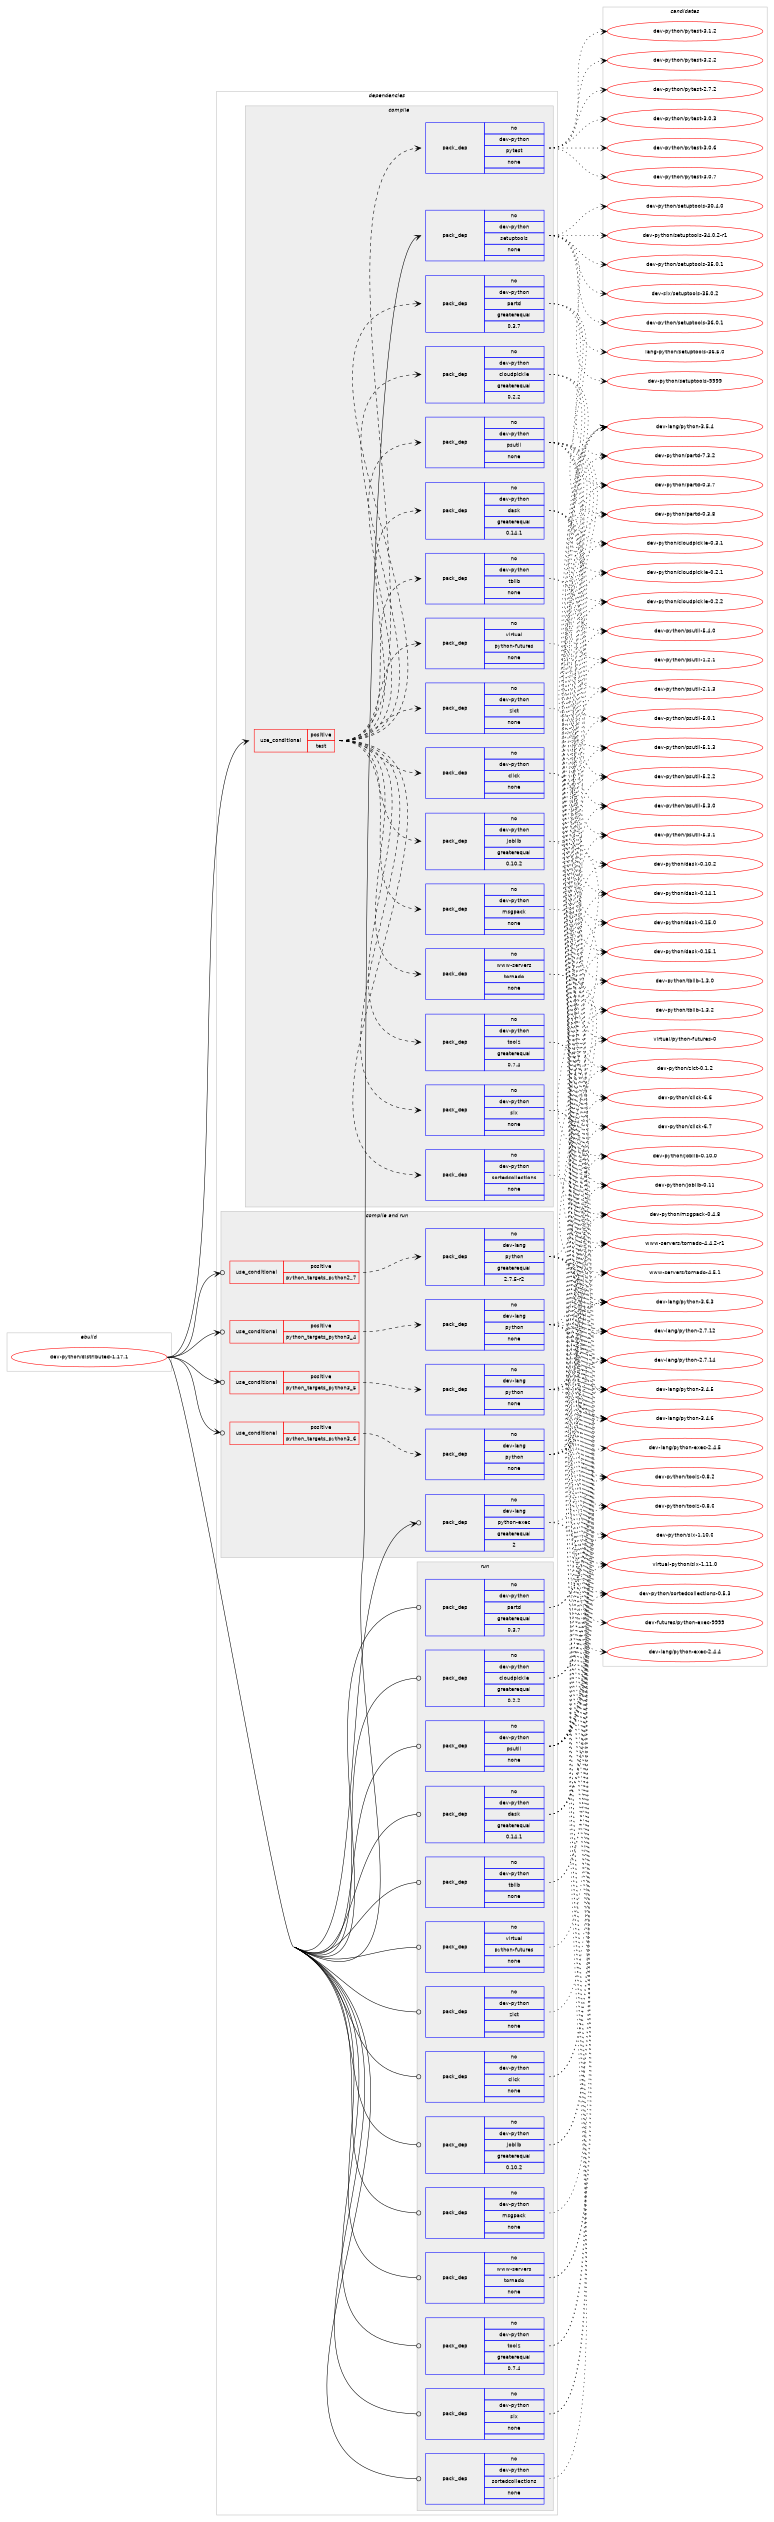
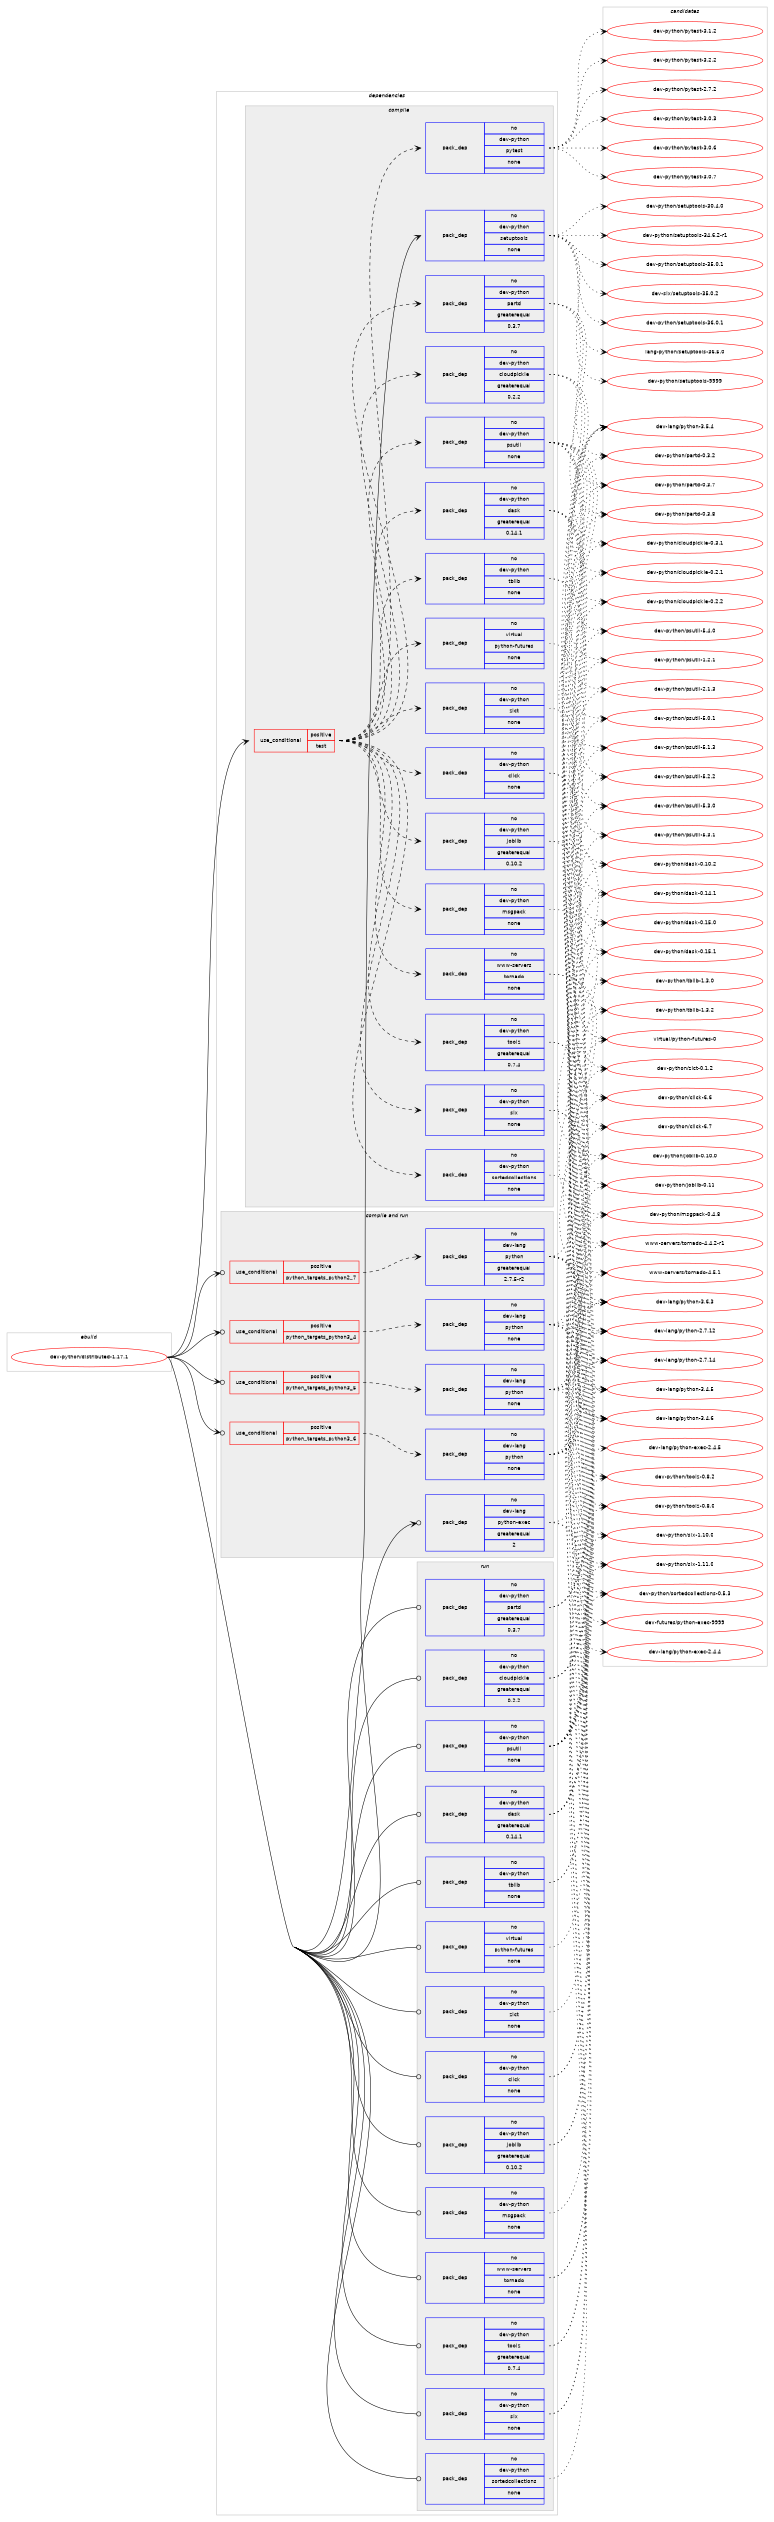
node "dev-python/setuptools-34.0.2-r1": label "dev-python/setuptools-34.0.2-r1" -> "dev-python/setuptools-34.6.2-r1"
node "dev-python/partd-7.3.2": label "dev-python/partd-7.3.2" -> "dev-python/partd-0.3.2"
node "virtual-python/six-1.11.0": label "virtual-python/six-1.11.0" -> "dev-python/six-1.11.0"
